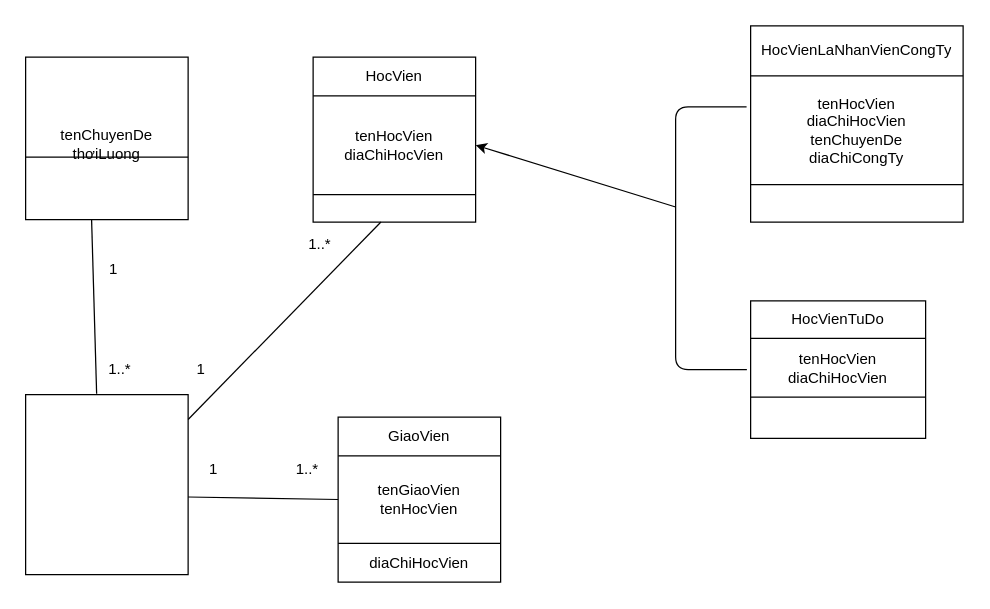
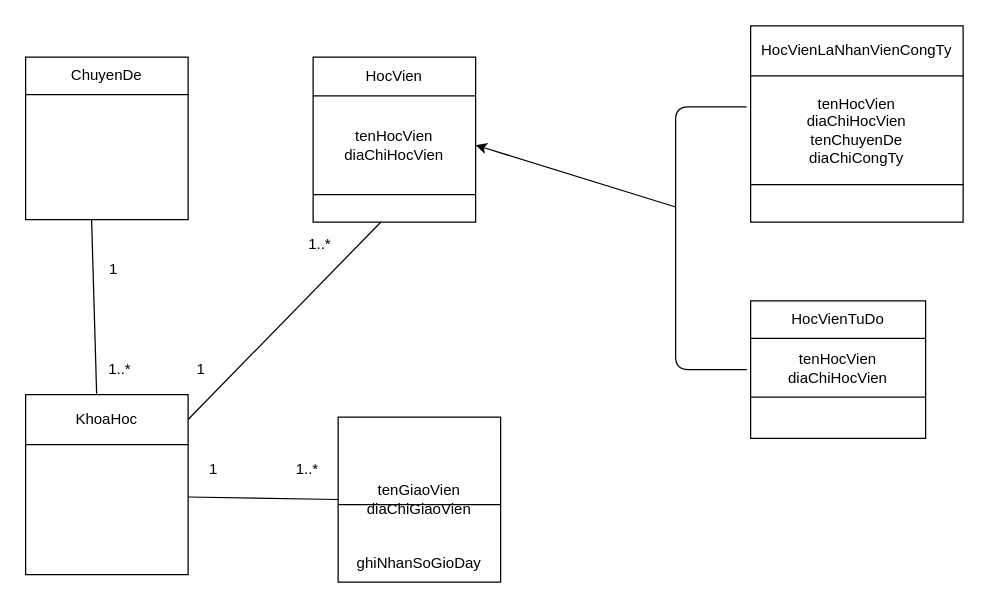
node "ChuyenDe": added
node "tenChuyenDe thơiLuong": removed
node "KhoaHoc": added
node "GiaoVien": removed
node "tenGiaoVien tenHocVien": label "tenGiaoVien tenHocVien" -> "tenGiaoVien diaChiGiaoVien"
node "diaChiHocVien": label "diaChiHocVien" -> "ghiNhanSoGioDay"
